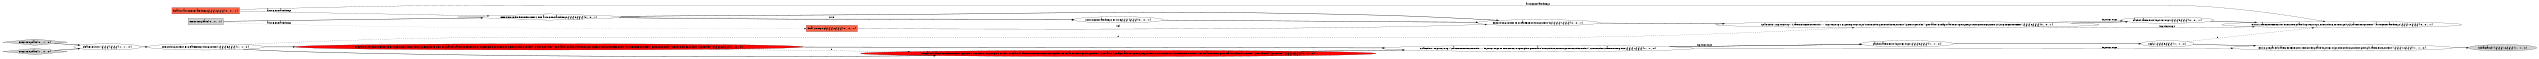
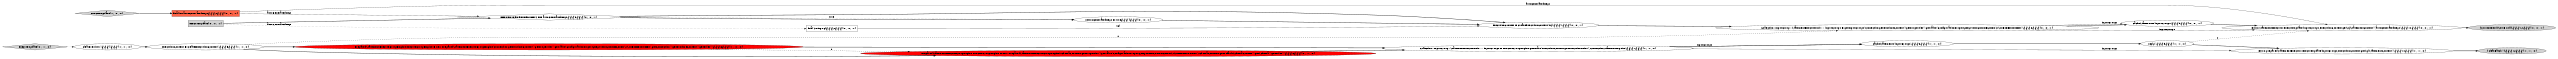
node "final String sql@@@2@@@['0', '0', '1']": fillcolor tomato -> white
node "{currentResultSet = null}@@@12@@@['0', '0', '1']": added
edge "executeUpdate['0', '1', '0']" -> "clearPrevious()@@@4@@@['1', '1', '0']": style bold -> dotted
edge "executeUpdate['1', '0', '0']" -> "clearPrevious()@@@4@@@['1', '1', '0']": now "executeUpdate['1', '0', '0']" -> "final int autoGeneratedKeys@@@2@@@['0', '0', '1']"
